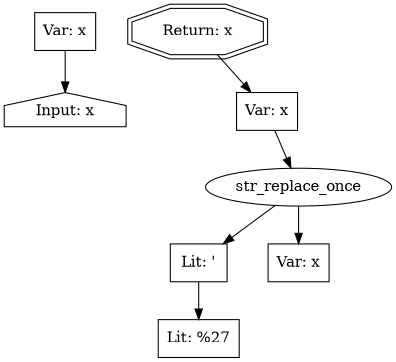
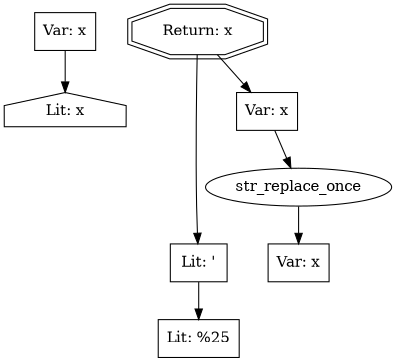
node "Input: x": label "Input: x" -> "Lit: x"
edge "str_replace_once" -> "Lit: '": now "Return: x" -> "Lit: '"
node "Lit: %27": label "Lit: %27" -> "Lit: %25"
